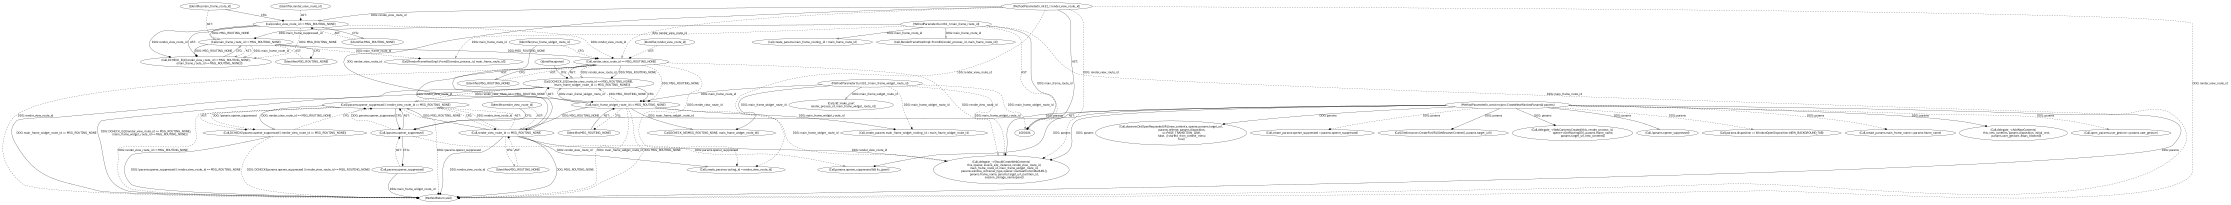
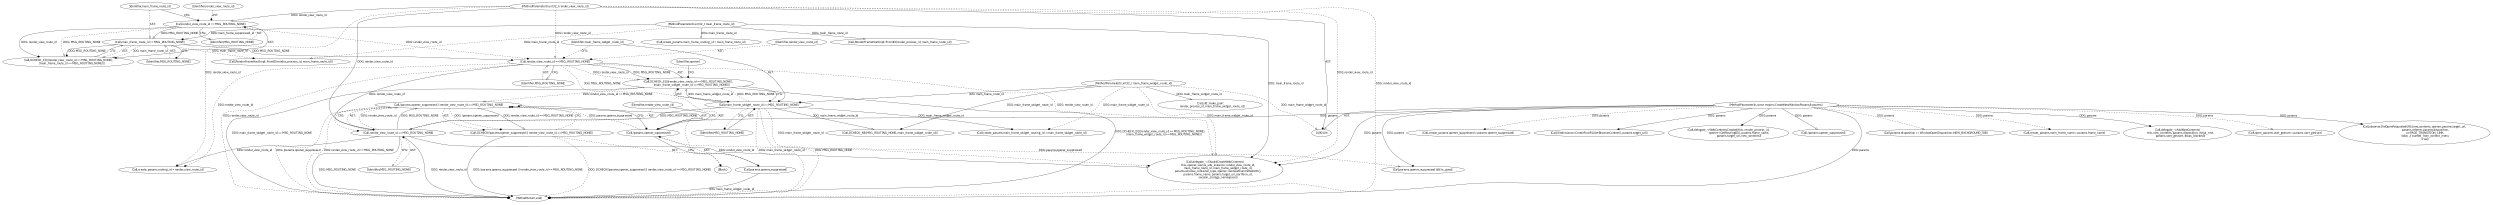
node "(Identifier,true_frame_widget_route_id)": label "(Identifier,true_frame_widget_route_id)" -> "(Identifier,main_frame_widget_route_id)"
edge "(MethodParameterIn,int32_t main_frame_route_id)" -> "1000106": removed, label "AST:"
node "(Block,)": added
edge "(MethodParameterIn,int32_t main_frame_route_id)" -> "(MethodReturn,void)": removed, label "DDG: main_frame_route_id"
